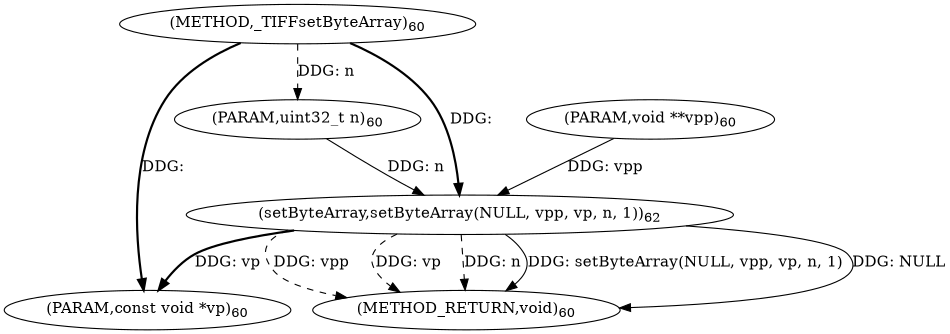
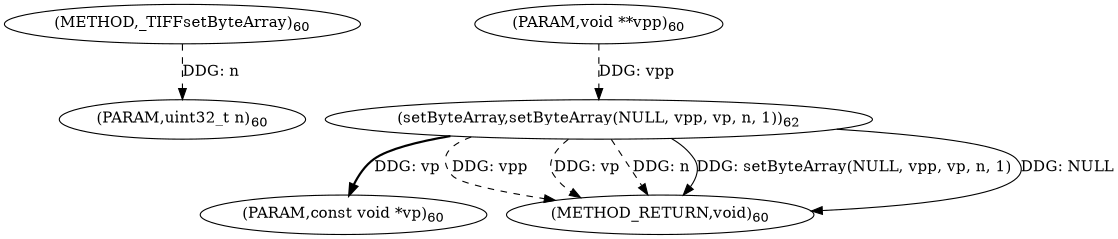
edge "(METHOD,_TIFFsetByteArray)" -> "(setByteArray,setByteArray(NULL, vpp, vp, n, 1))": removed, label "DDG:"
edge "(METHOD,_TIFFsetByteArray)" -> "(PARAM,const void *vp)": removed, label "DDG:"
edge "(PARAM,void **vpp)" -> "(setByteArray,setByteArray(NULL, vpp, vp, n, 1))": style solid -> dashed
edge "(PARAM,uint32_t n)" -> "(setByteArray,setByteArray(NULL, vpp, vp, n, 1))": removed, label "DDG: n"
